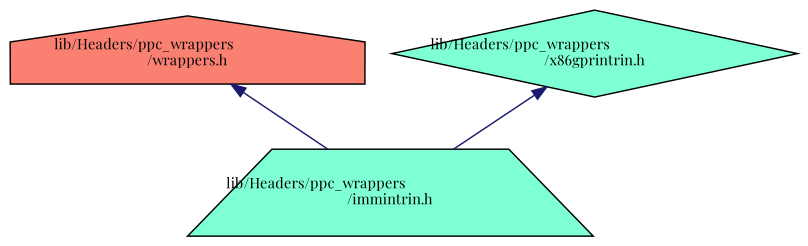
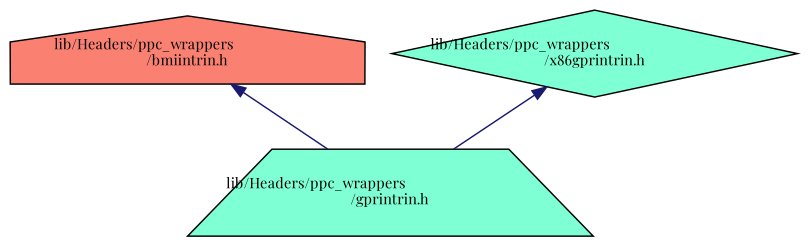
node "lib/Headers/ppc_wrappers /wrappers.h": label "lib/Headers/ppc_wrappers /wrappers.h" -> "lib/Headers/ppc_wrappers /bmiintrin.h"
node "lib/Headers/ppc_wrappers /immintrin.h": label "lib/Headers/ppc_wrappers /immintrin.h" -> "lib/Headers/ppc_wrappers /gprintrin.h"
